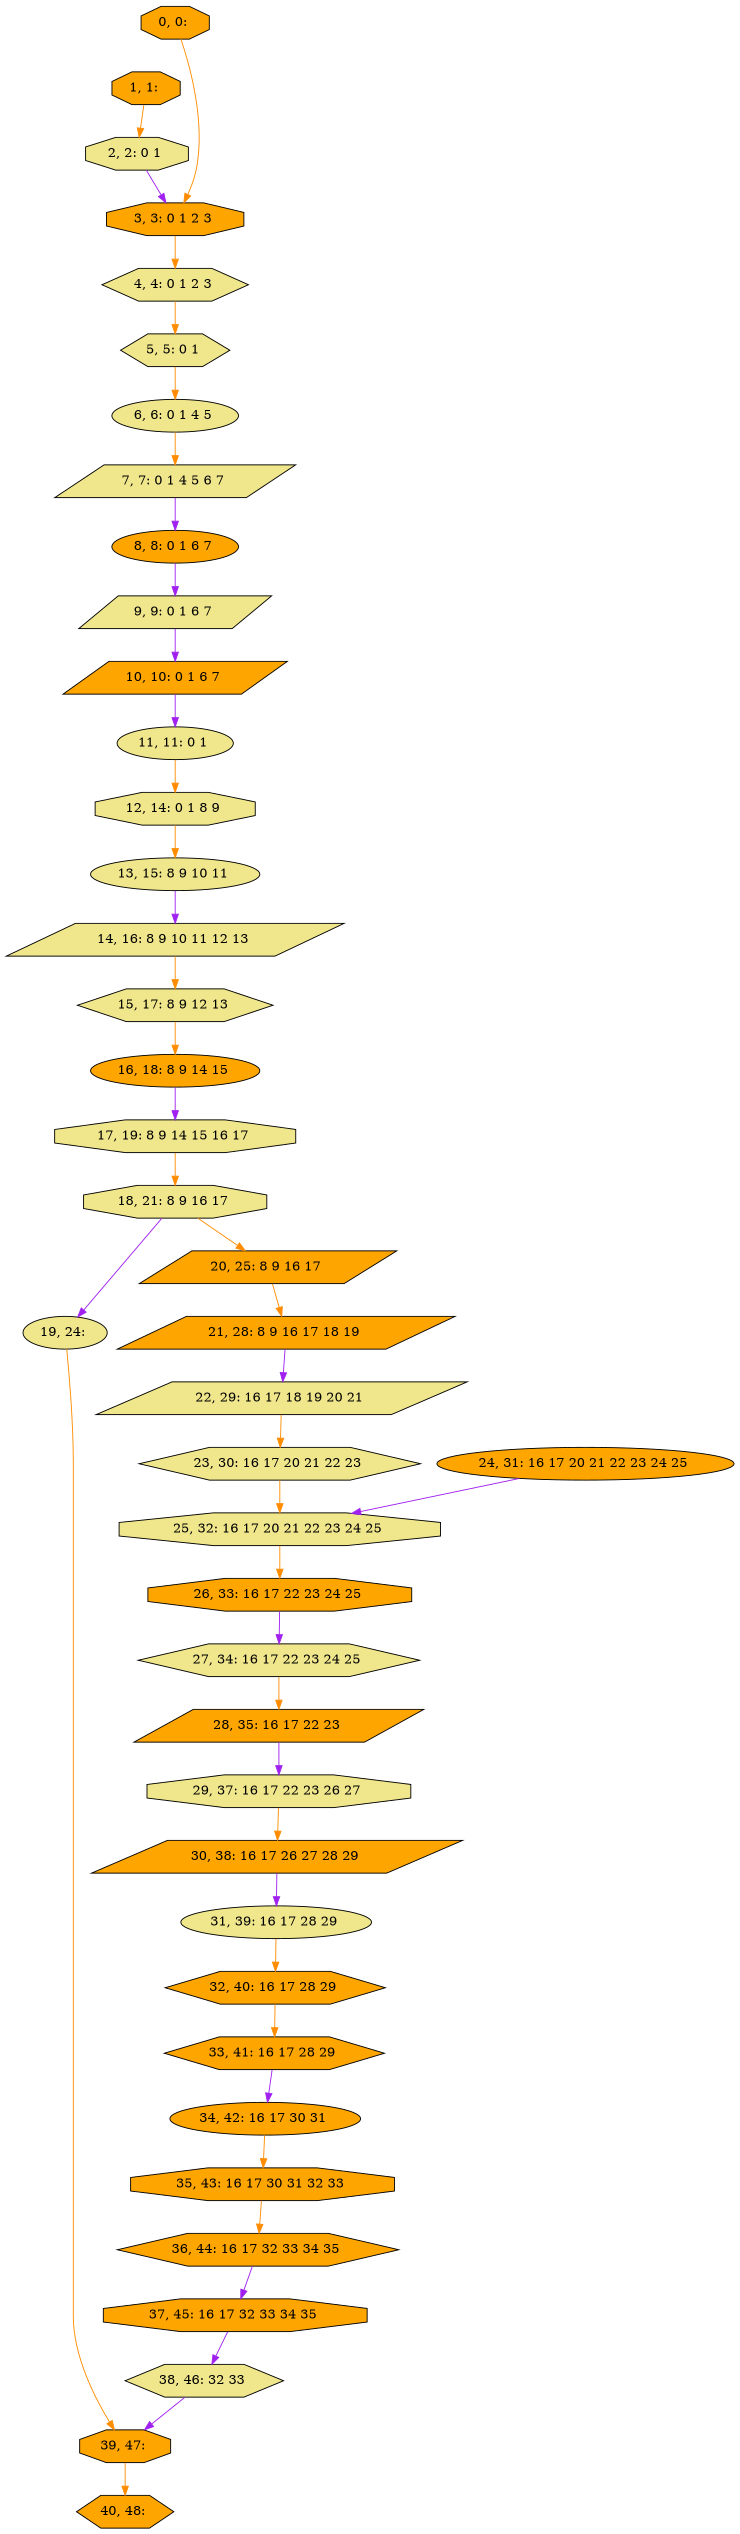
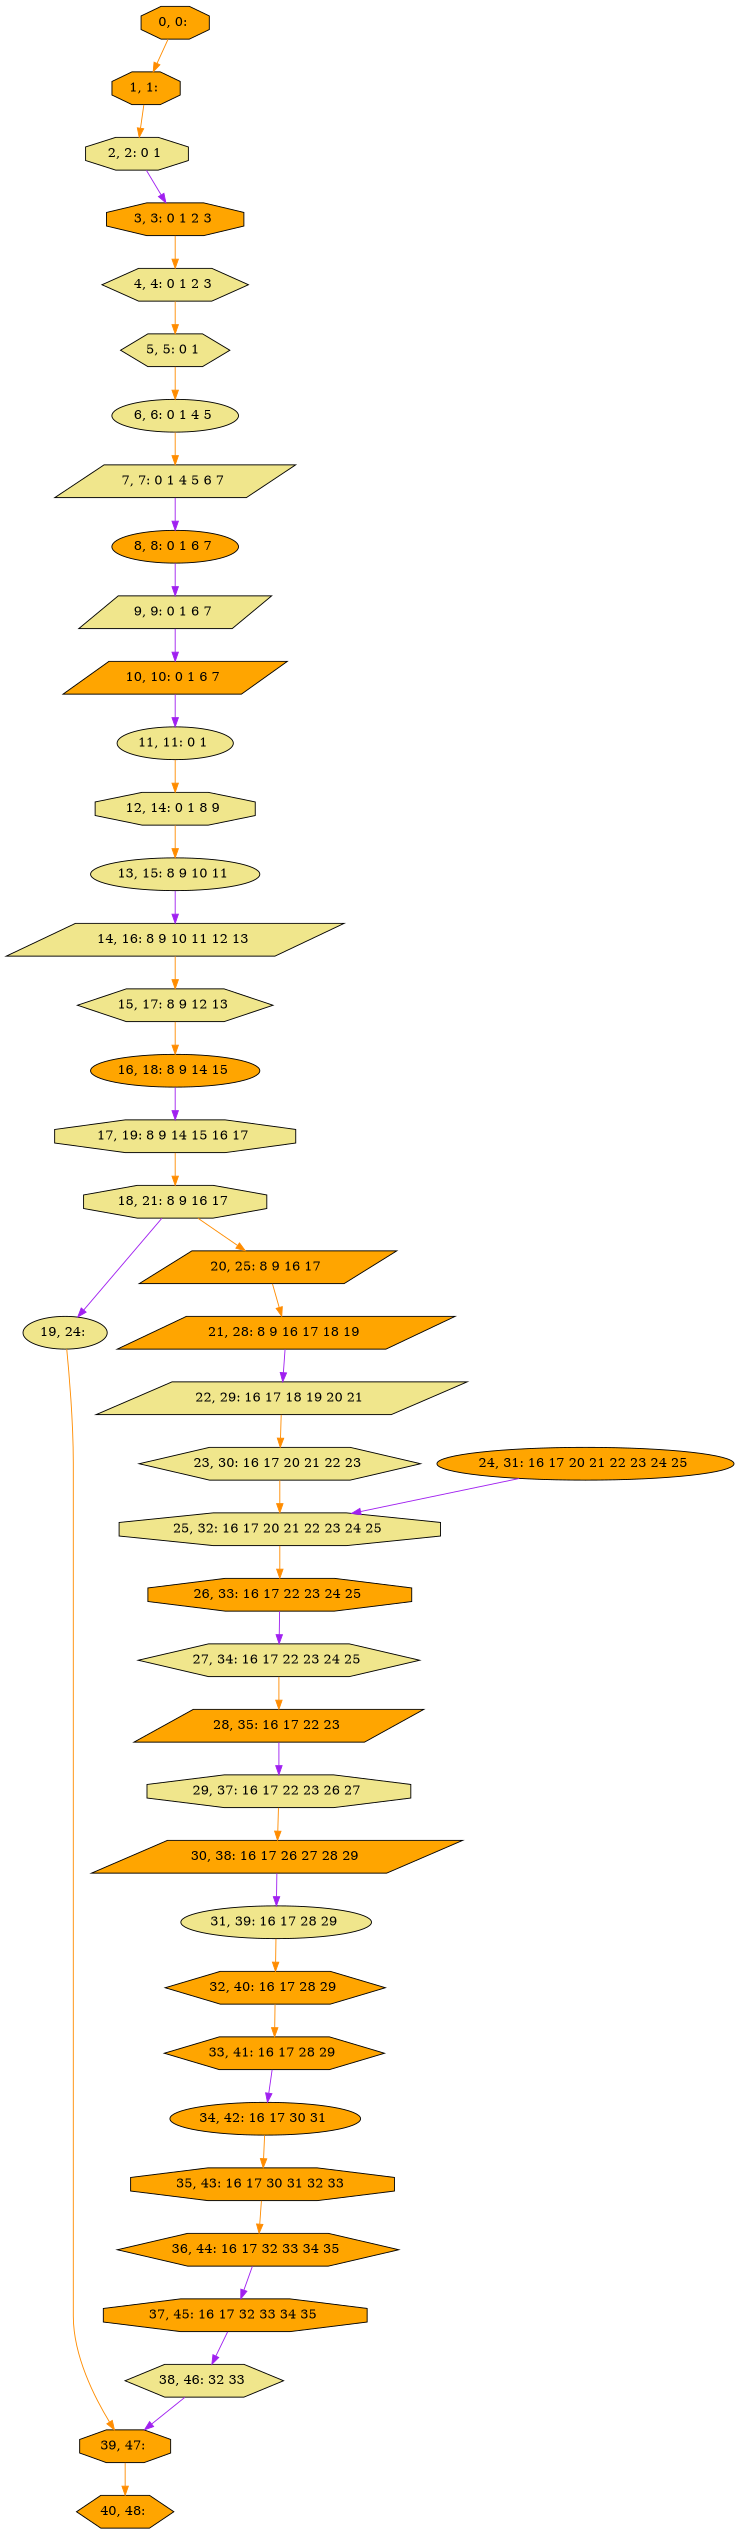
edge "0, 0:" -> "3, 3: 0 1 2 3": now "0, 0:" -> "1, 1:"
